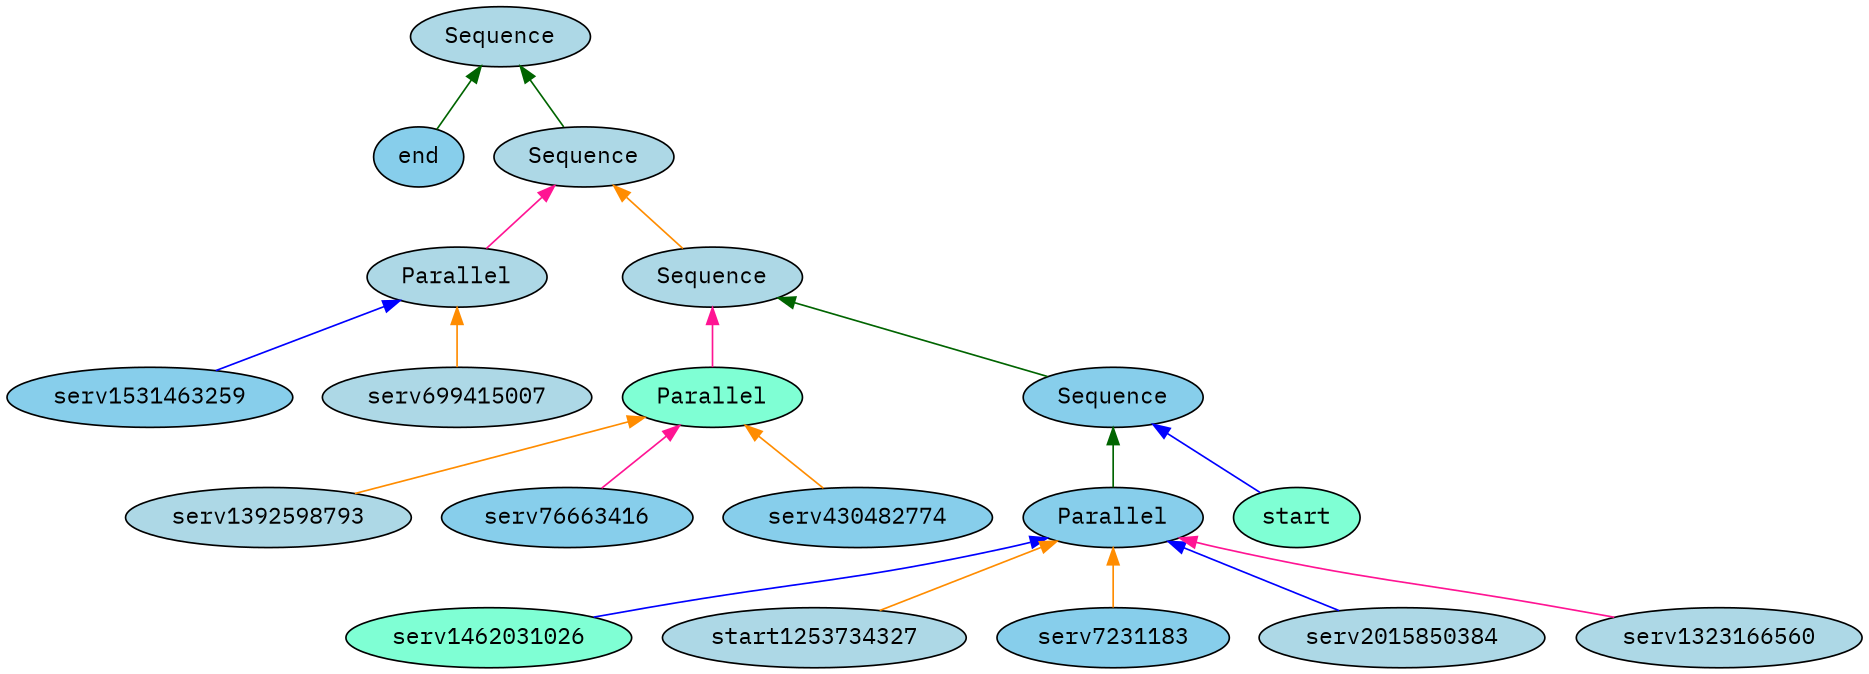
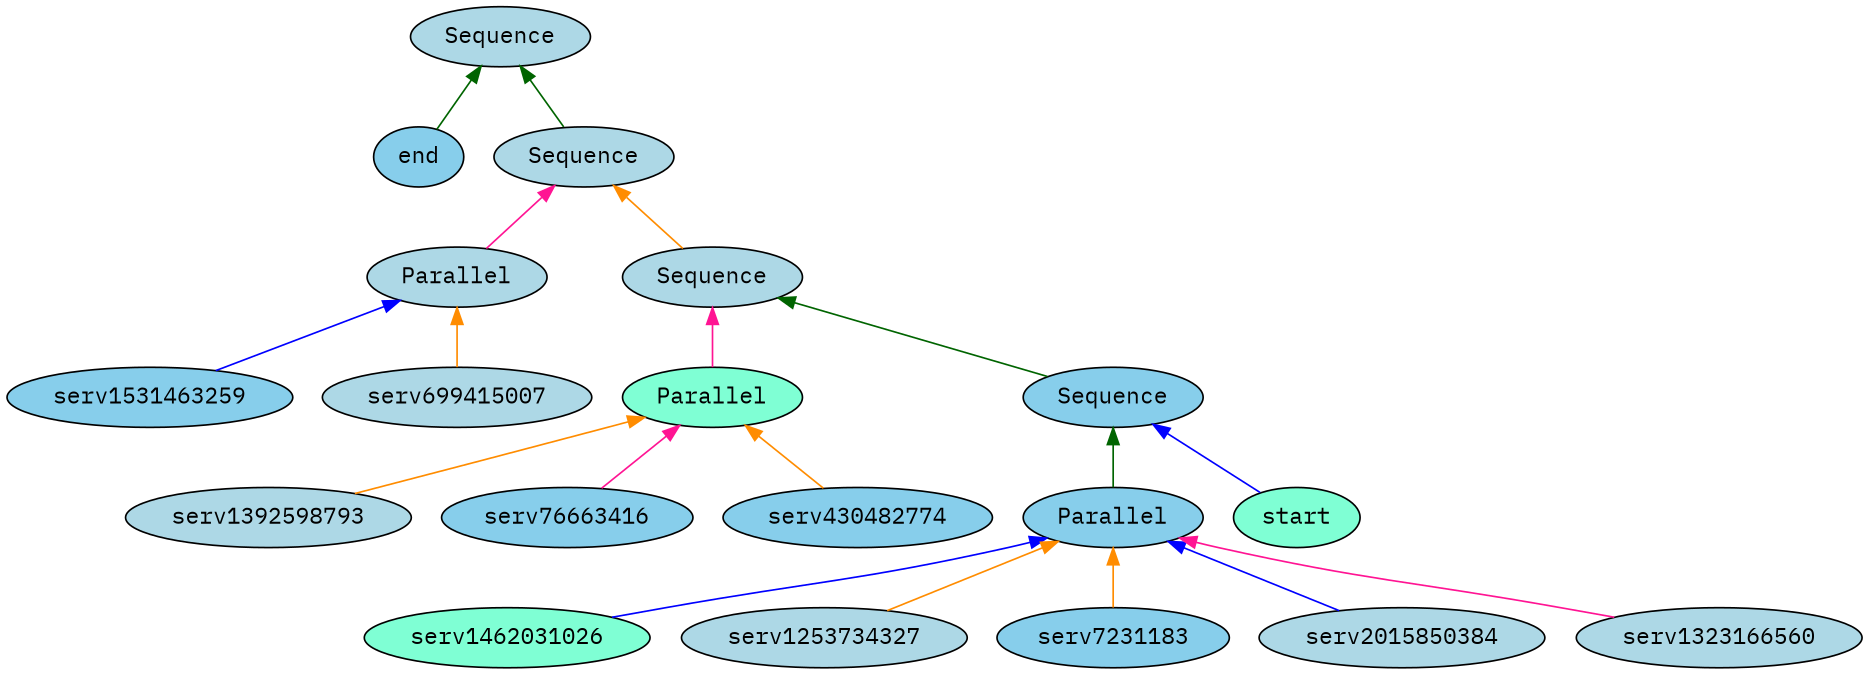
node "start1253734327": label "start1253734327" -> "serv1253734327"
